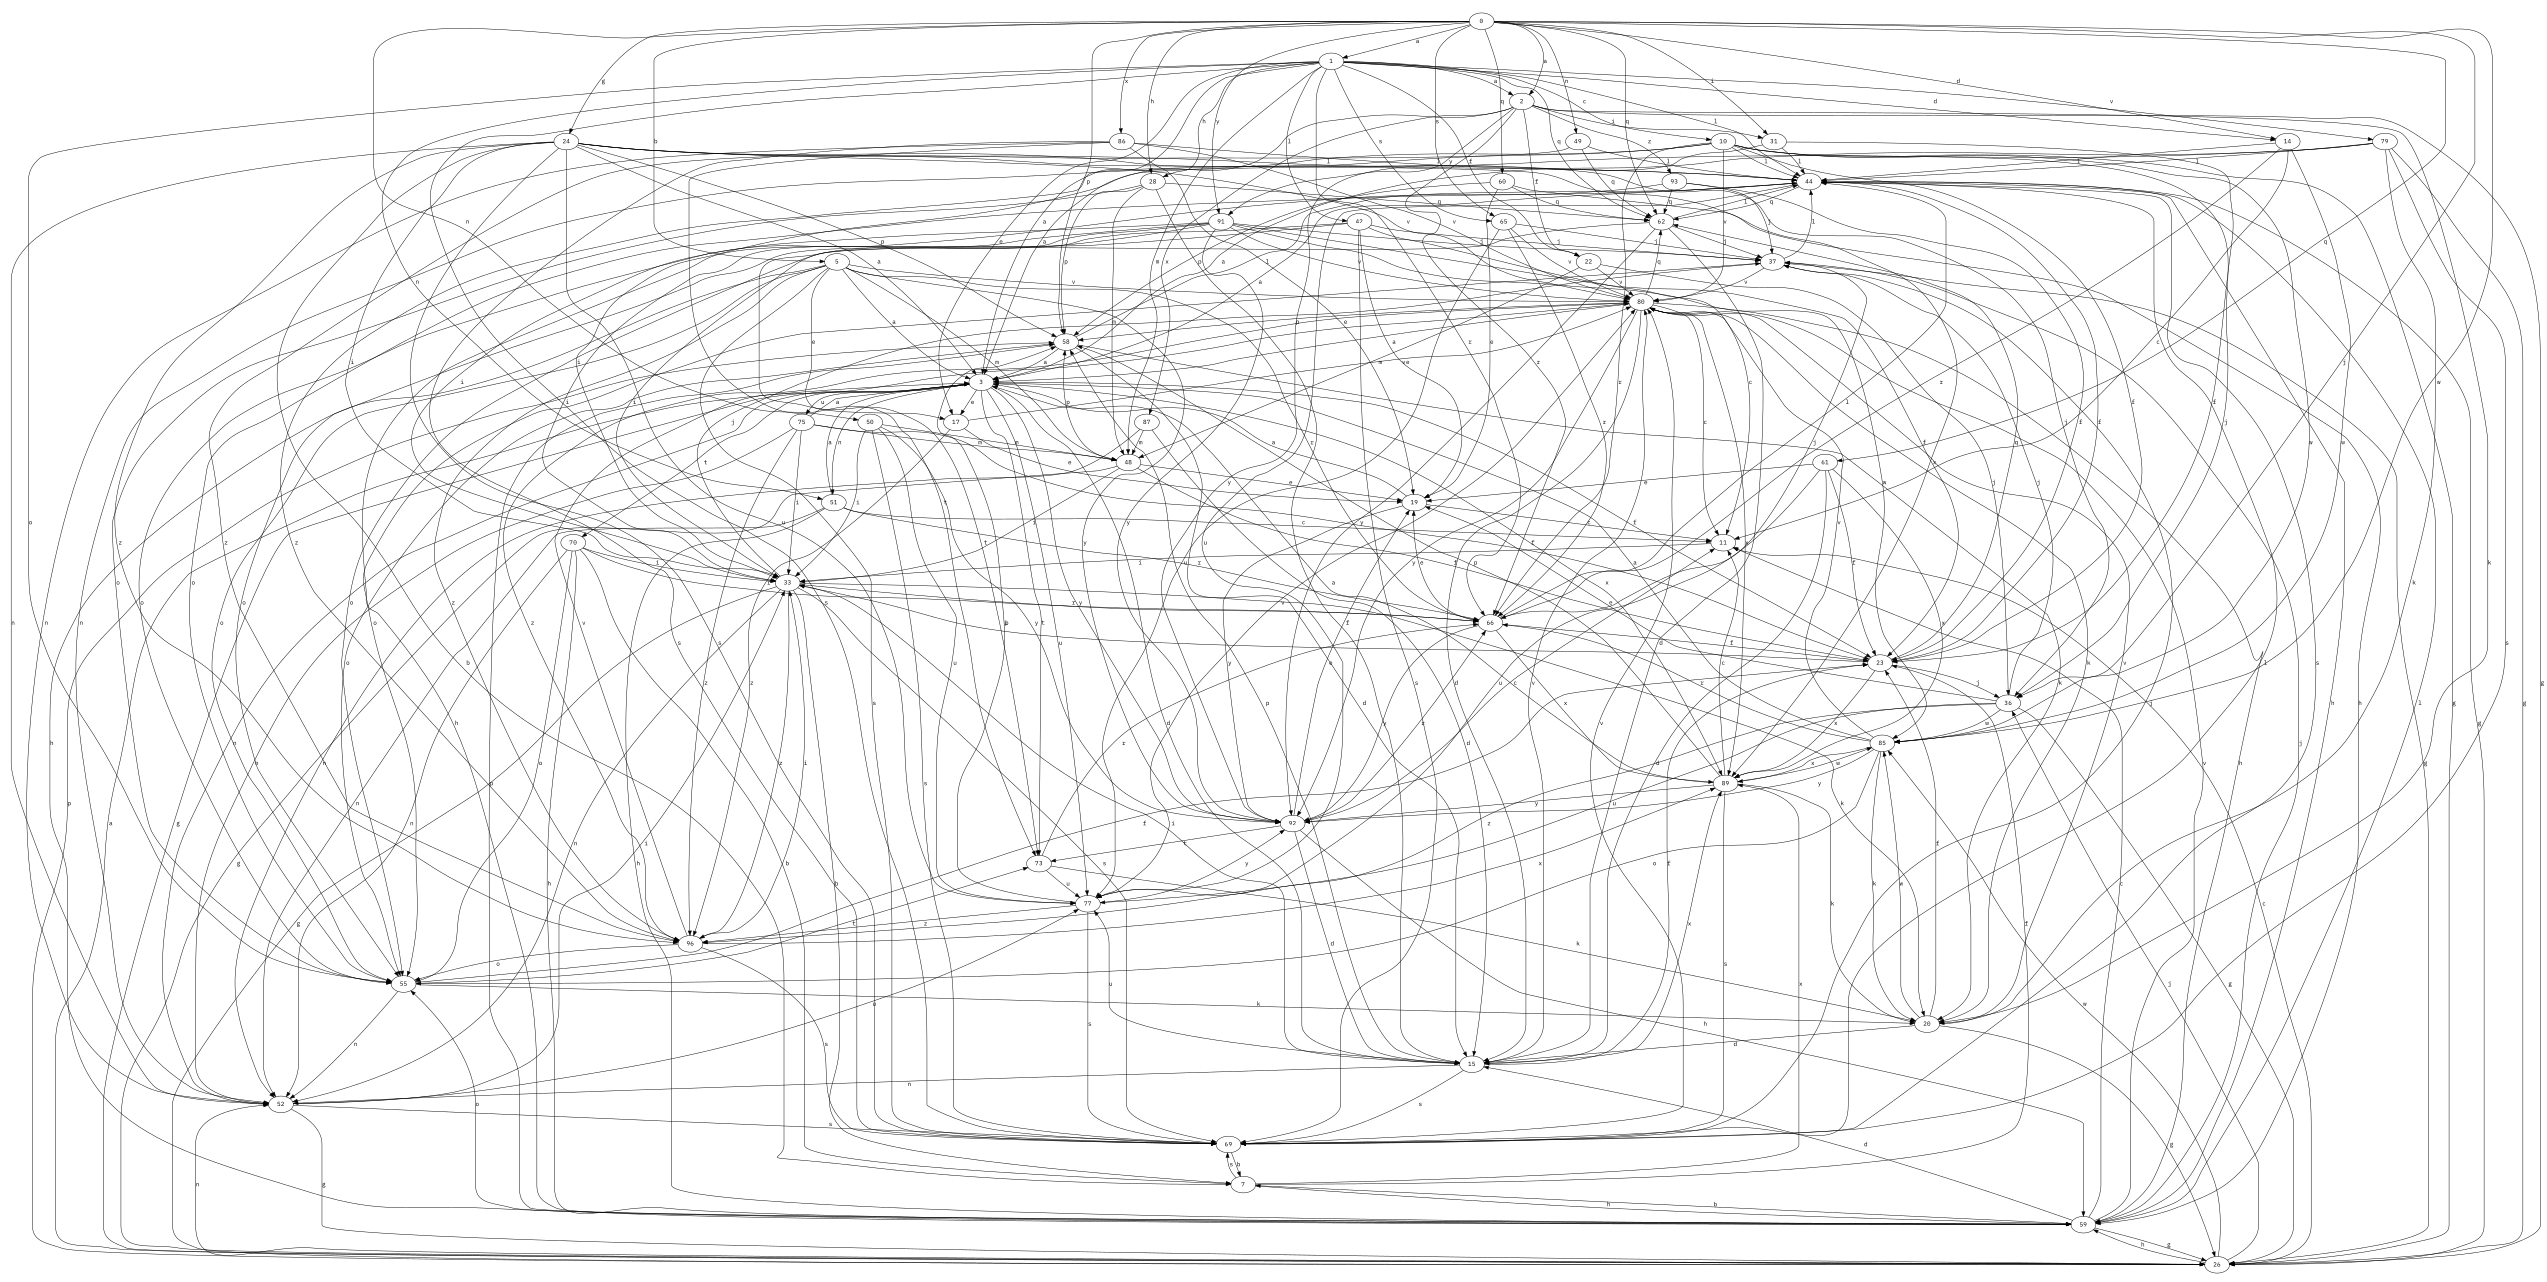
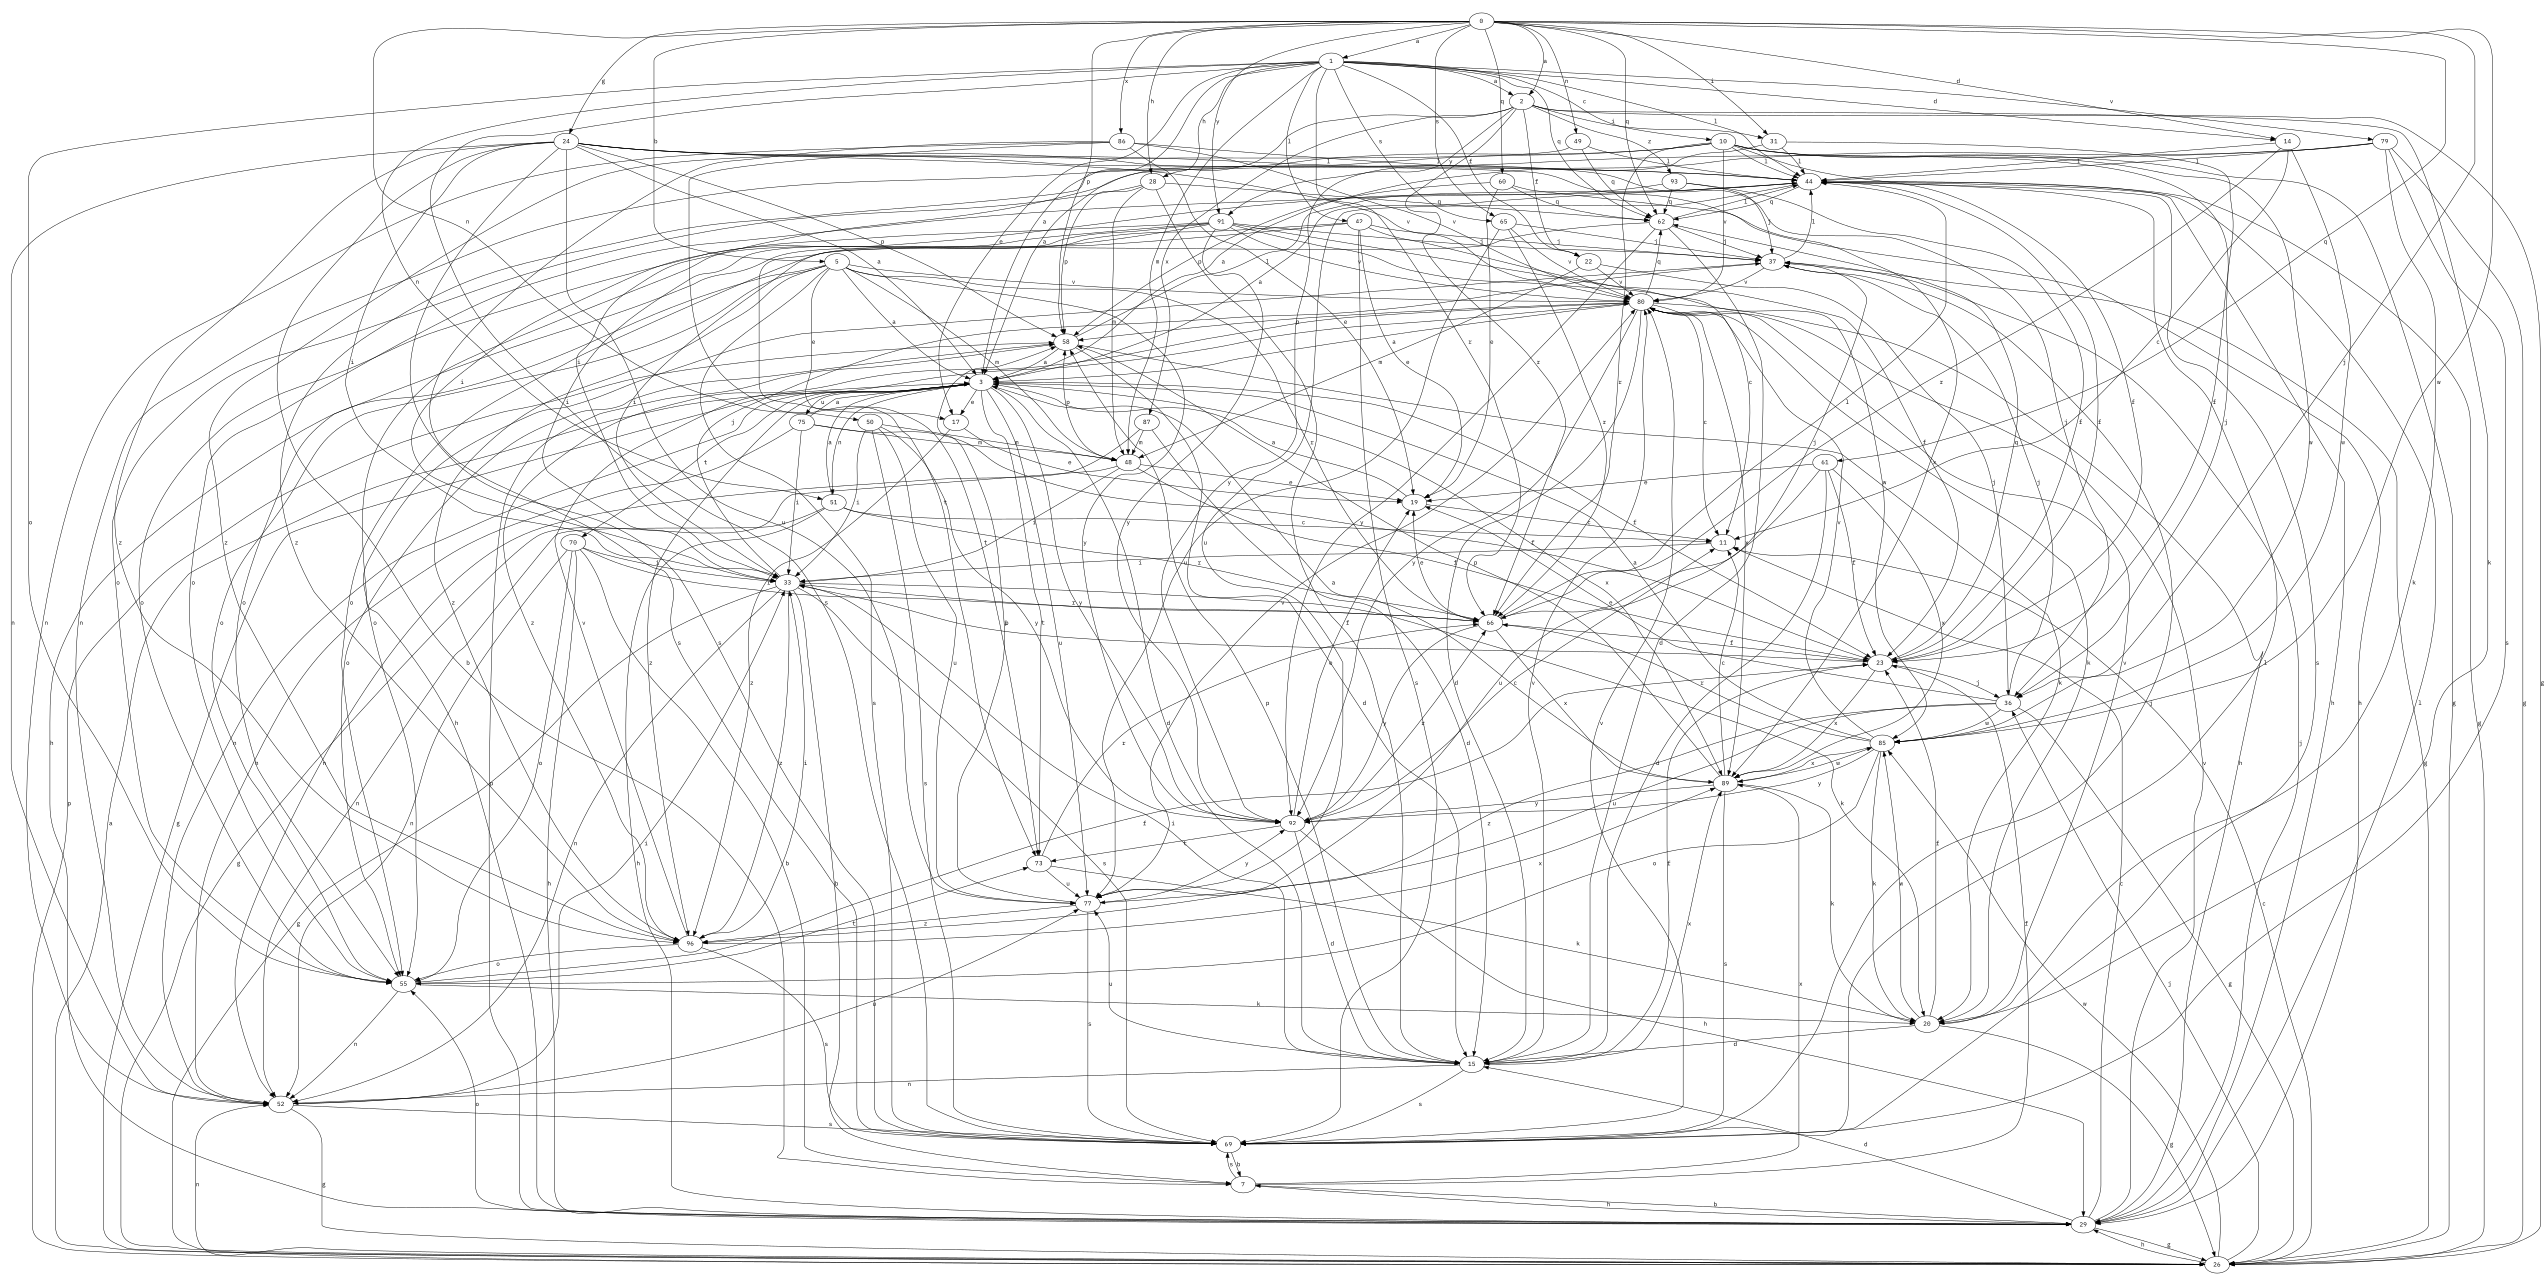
edge "17" -> "80": removed, label "v"
edge "19" -> "92": removed, label "y"
edge "75" -> "96": now "3" -> "96"
node "59": label "59" -> "29"
